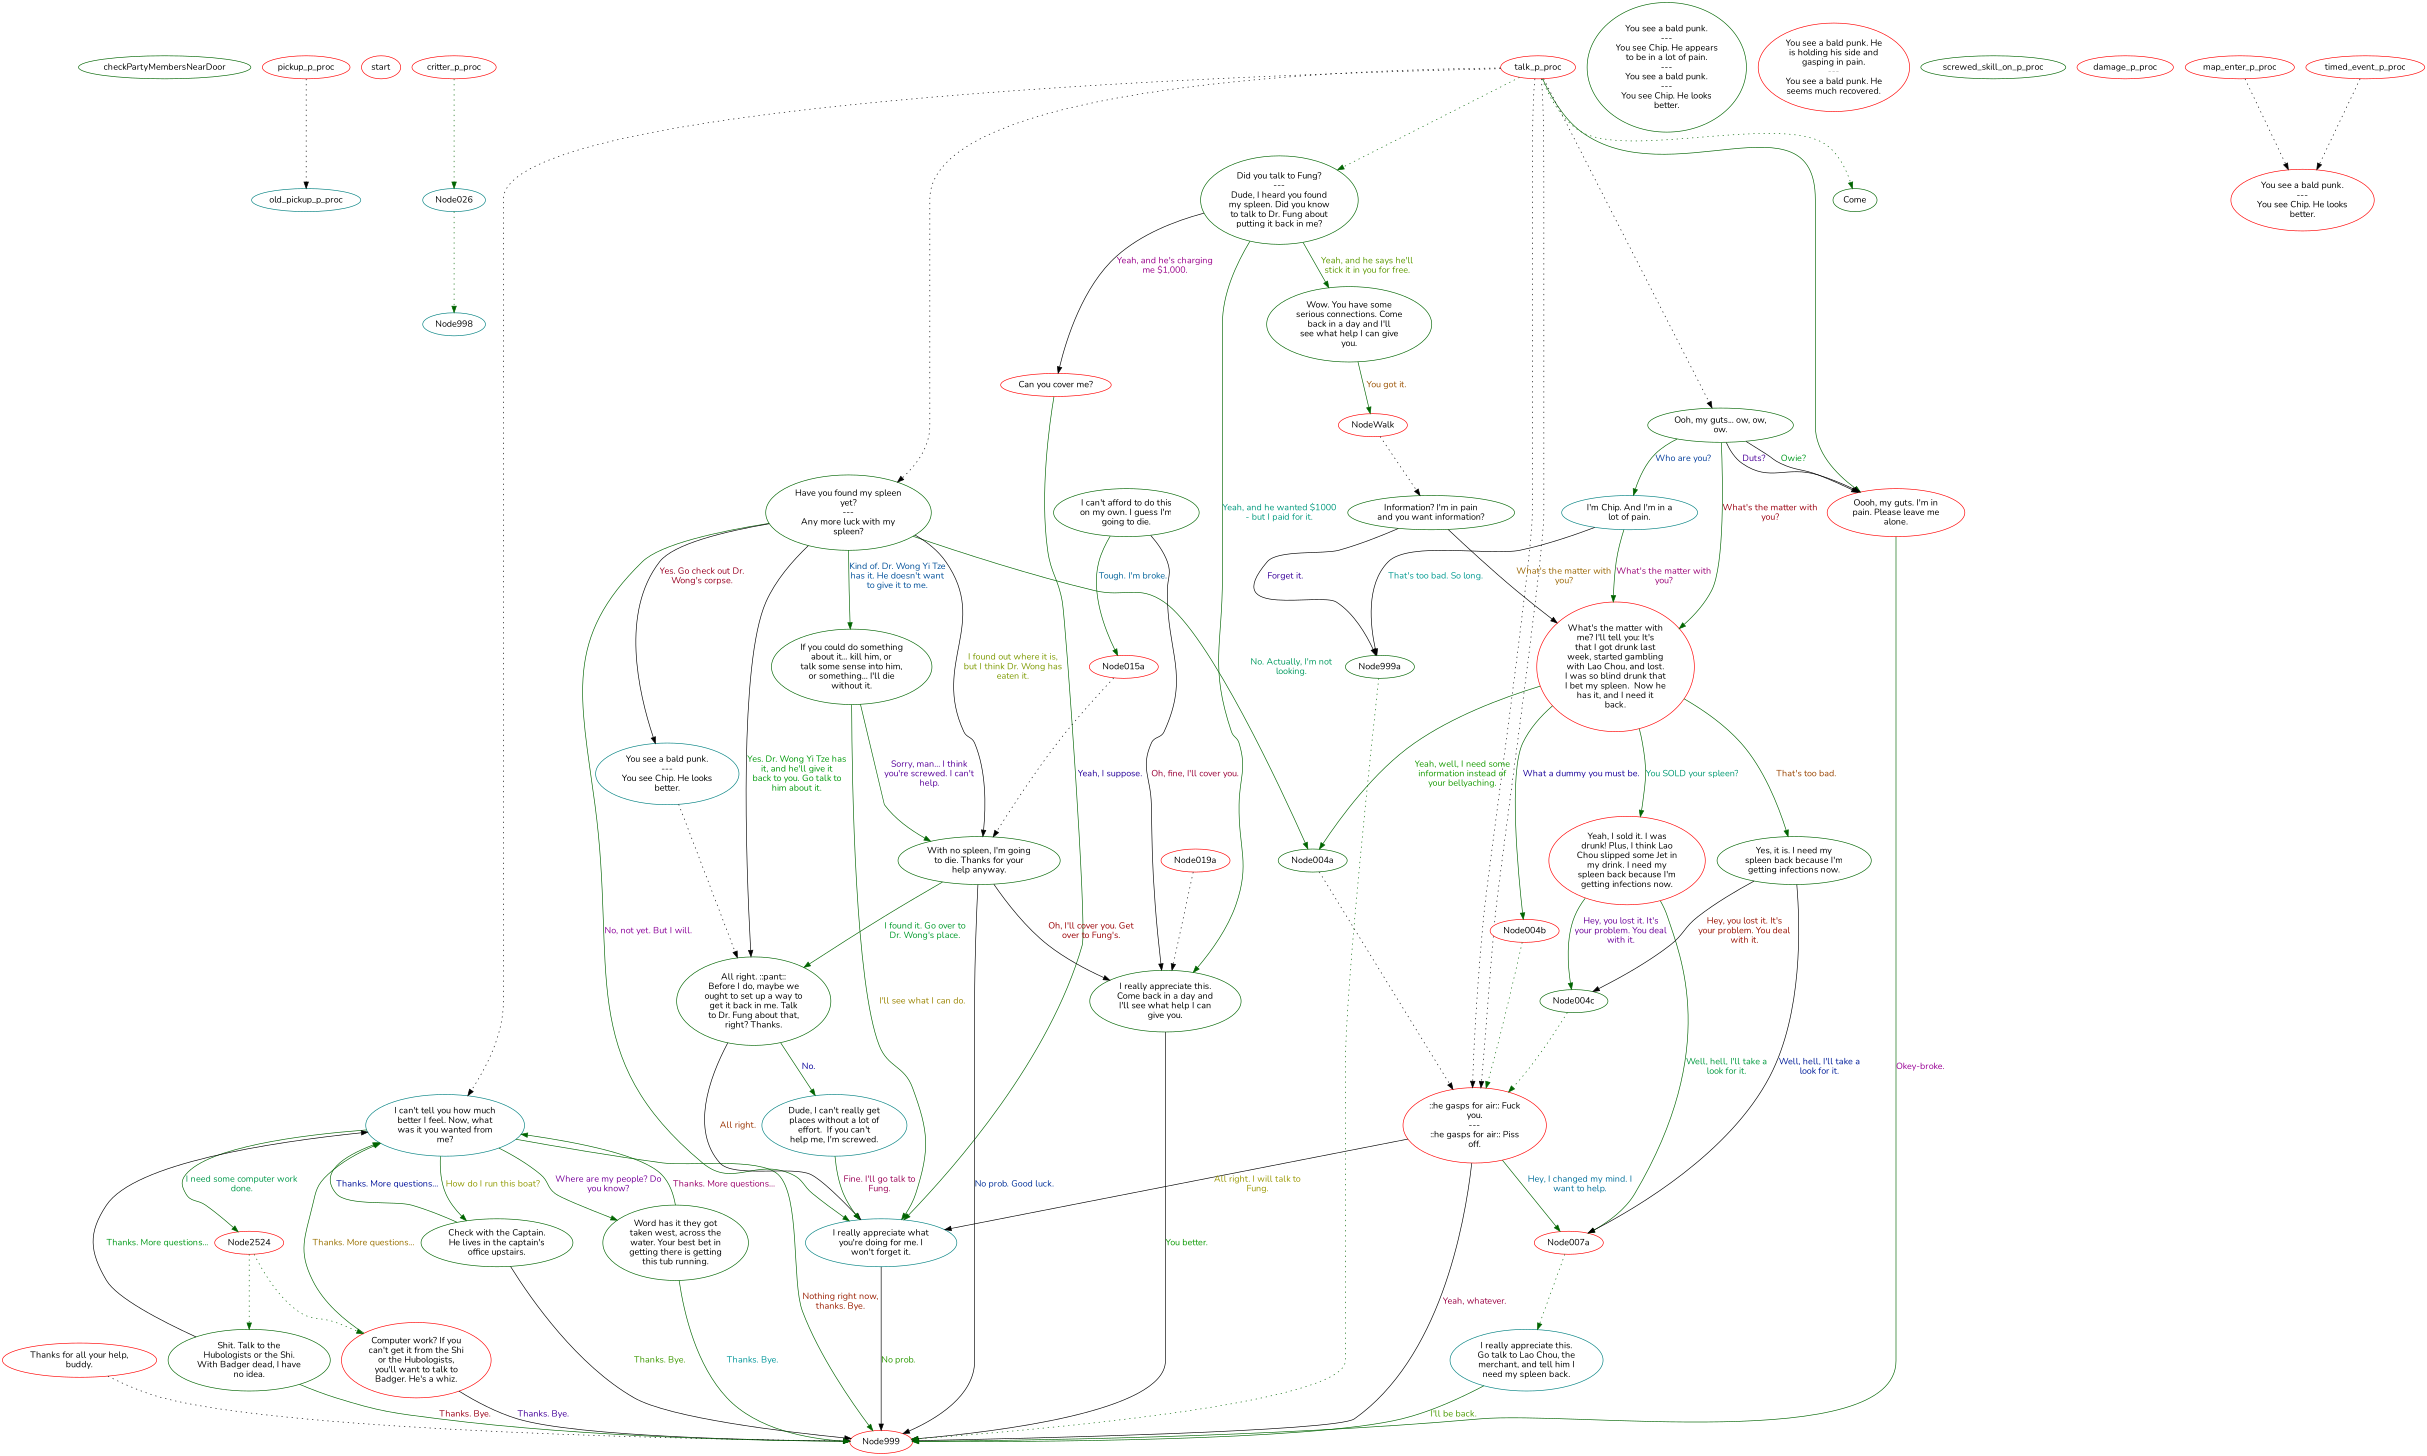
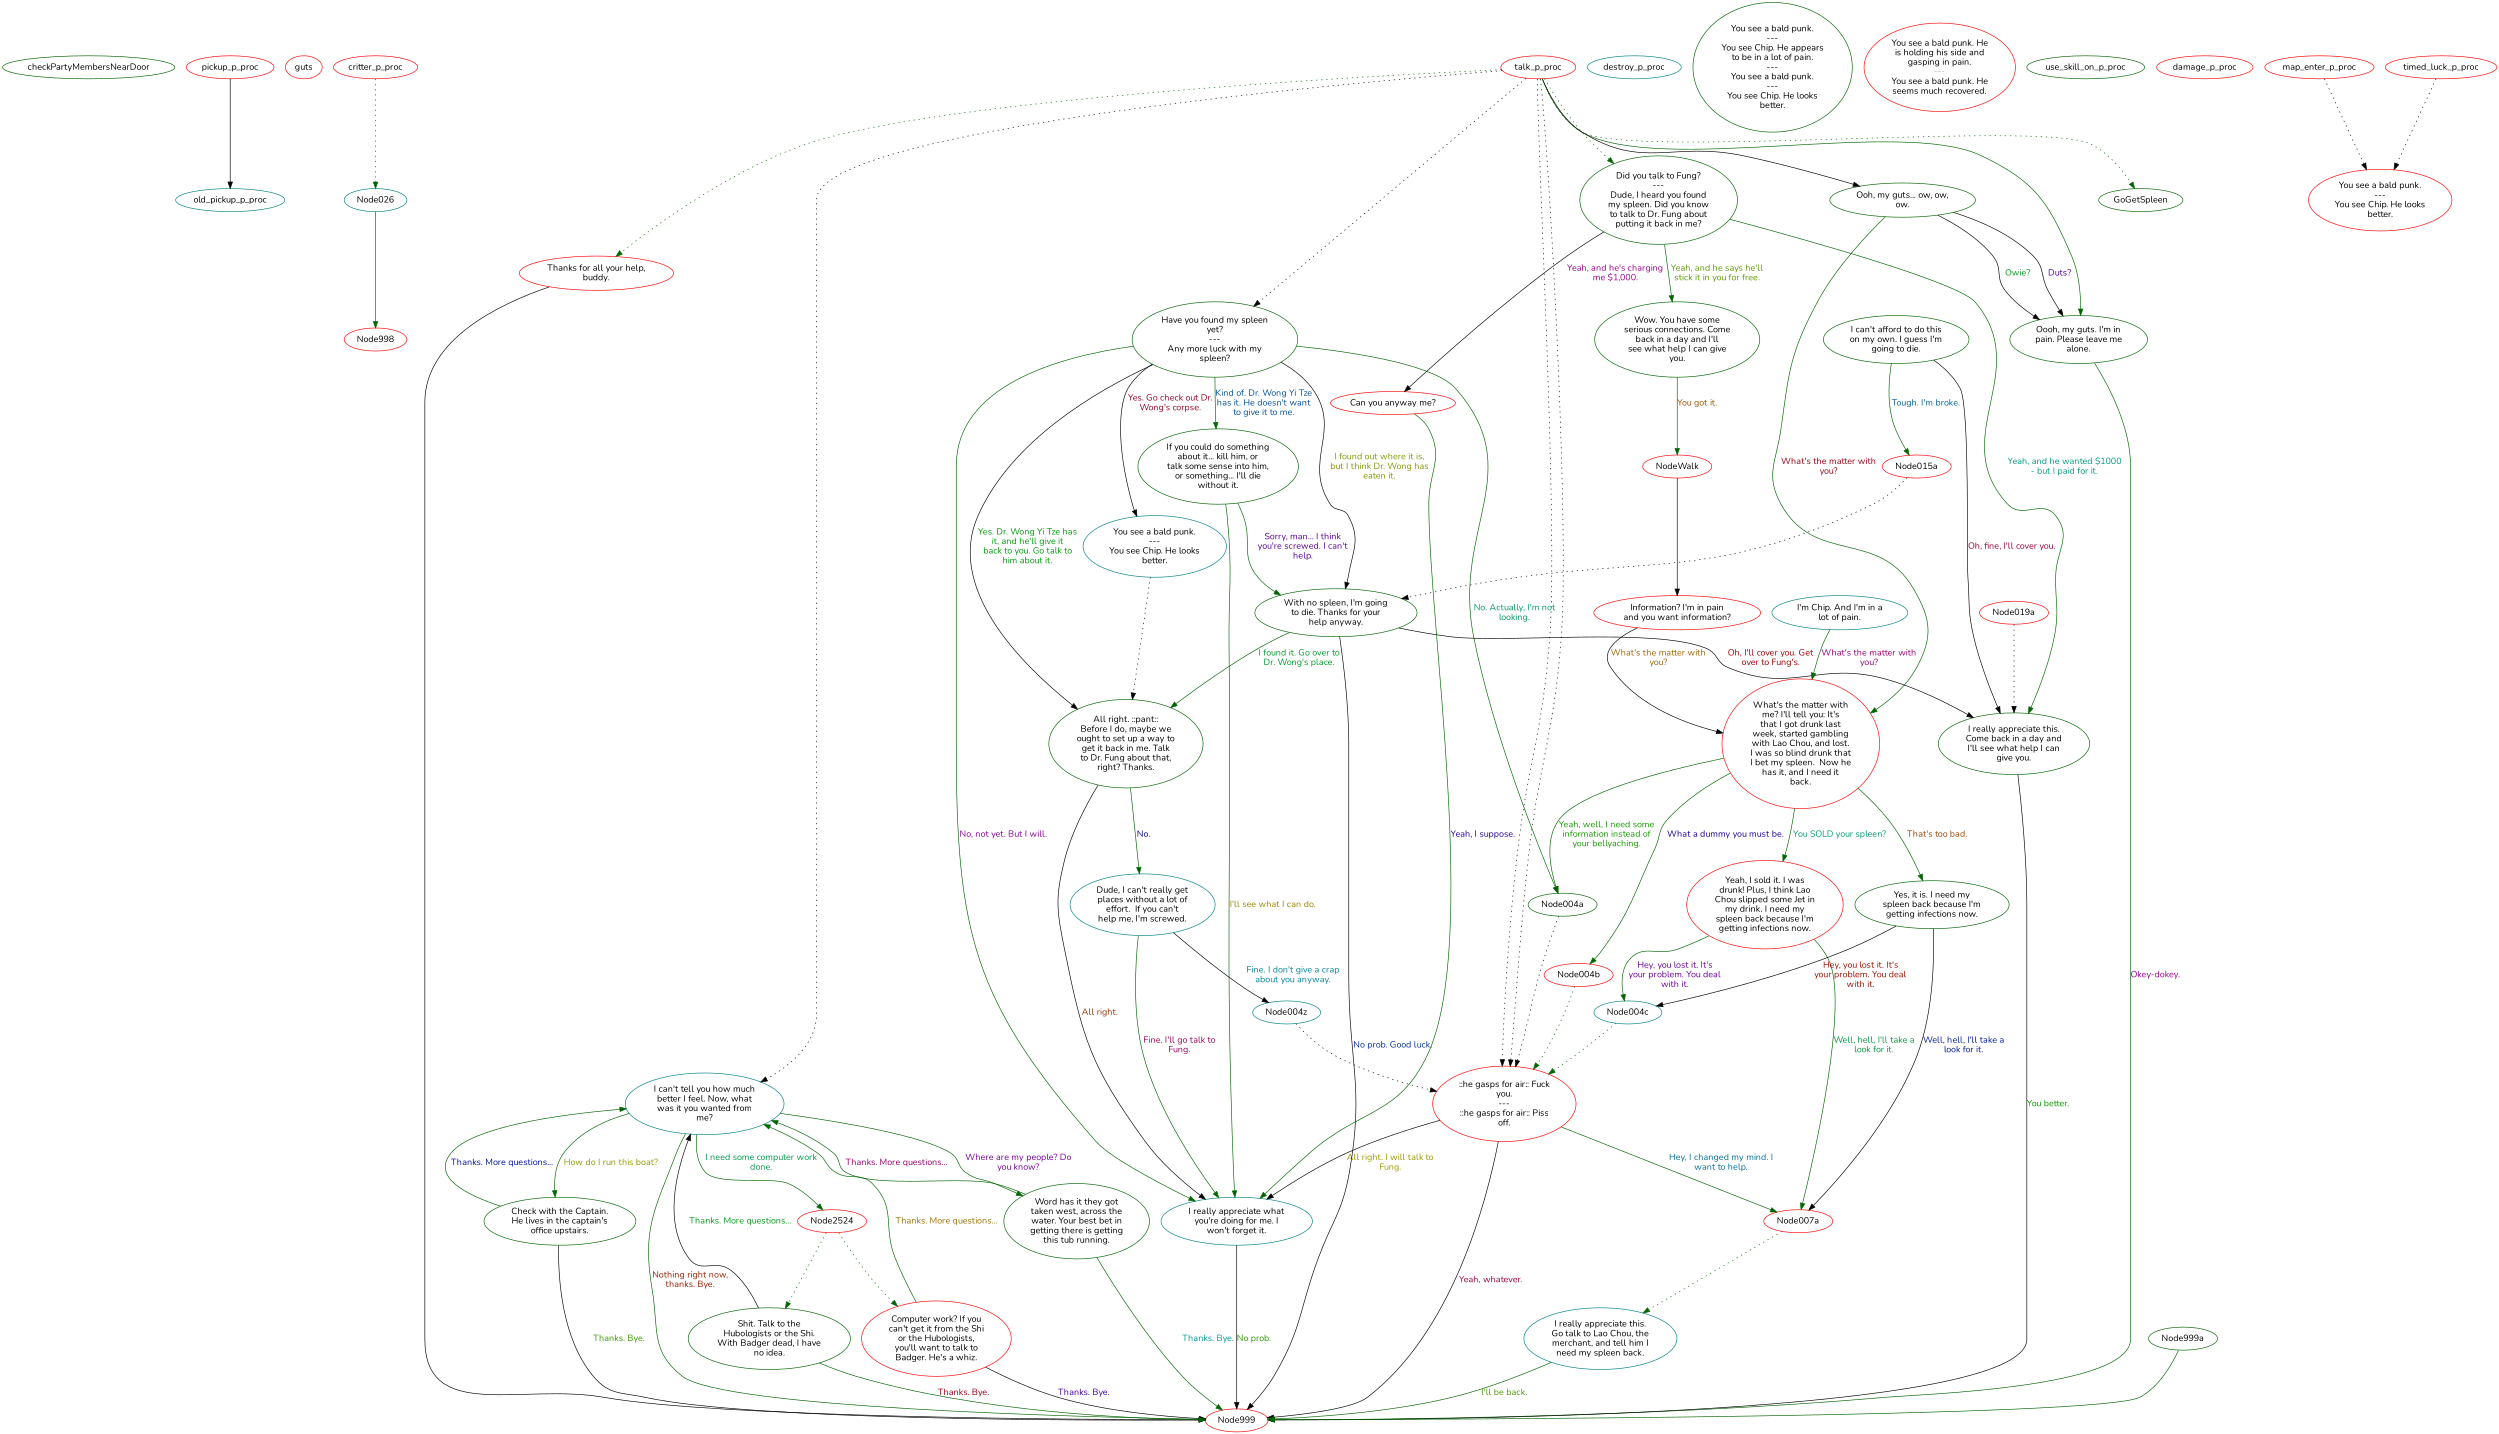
node "start": label "start" -> "guts"
node "destroy_p_proc": added
node "screwed_skill_on_p_proc": label "screwed_skill_on_p_proc" -> "use_skill_on_p_proc"
node "timed_event_p_proc": label "timed_event_p_proc" -> "timed_luck_p_proc"
edge "talk_p_proc" -> "Thanks for all your help, buddy.": added
edge "pickup_p_proc" -> "old_pickup_p_proc": style dotted -> solid
node "Come": label "Come" -> "GoGetSpleen"
edge "talk_p_proc" -> "Ooh, my guts... ow, ow, ow.": style dotted -> solid
edge "Node026" -> "Node998": style dotted -> solid
node "Node998": color teal -> red
node "Can you cover me?": label "Can you cover me?" -> "Can you anyway me?"
edge "Ooh, my guts... ow, ow, ow." -> "I'm Chip. And I'm in a lot of pain.": removed, label "Who are you?"
edge "NodeWalk" -> "Information? I'm in pain and you want information?": style dotted -> solid
node "Information? I'm in pain and you want information?": color darkgreen -> red
node "Oooh, my guts. I'm in pain. Please leave me alone.": color red -> darkgreen
edge "I'm Chip. And I'm in a lot of pain." -> "Node999a": removed, label "That's too bad. So long."
edge "Information? I'm in pain and you want information?" -> "Node999a": removed, label "Forget it."
node "Node004c": color darkgreen -> teal
node "Node004z": added
edge "Oooh, my guts. I'm in pain. Please leave me alone." -> "Node999": label "Okey-broke." -> "Okey-dokey."
edge "Node999a" -> "Node999": style dotted -> solid
edge "Thanks for all your help, buddy." -> "Node999": style dotted -> solid
